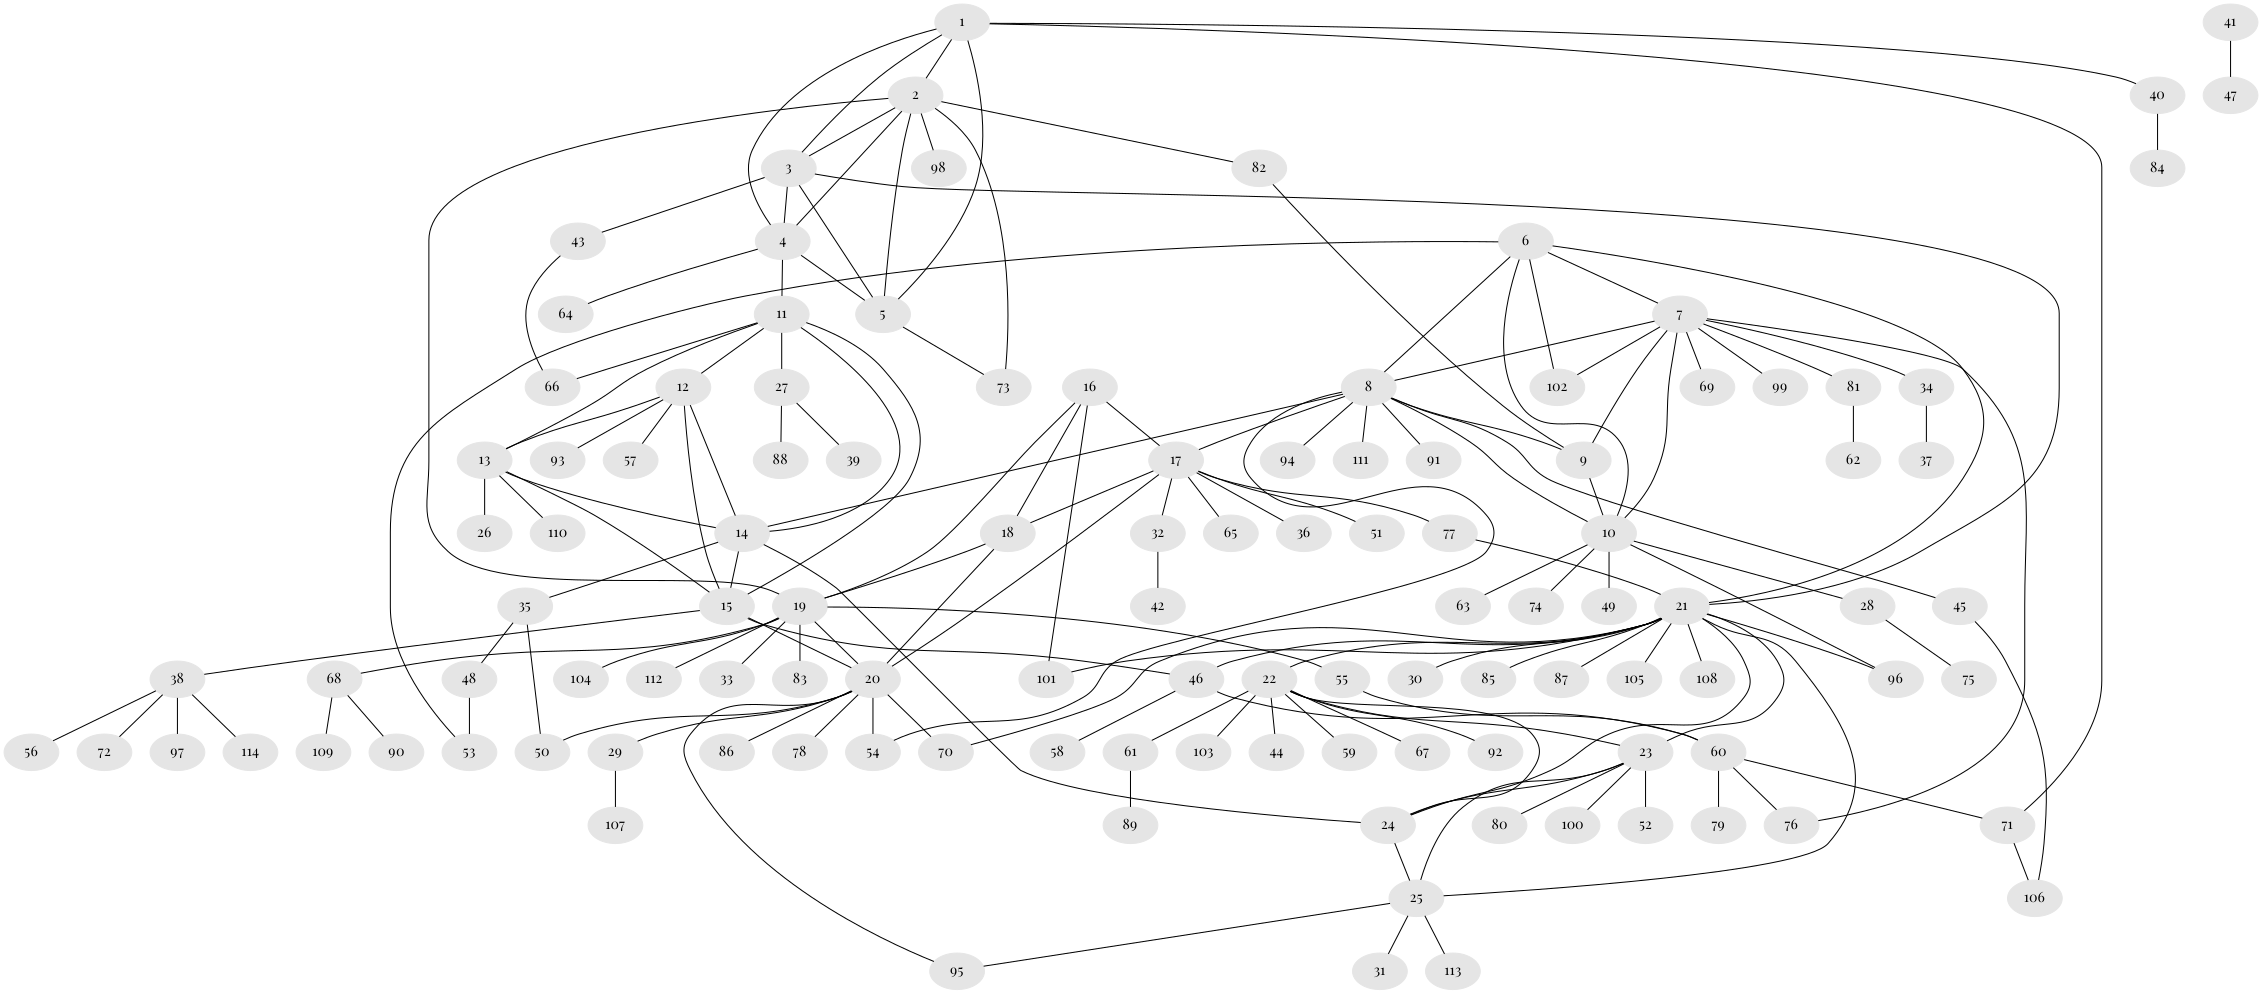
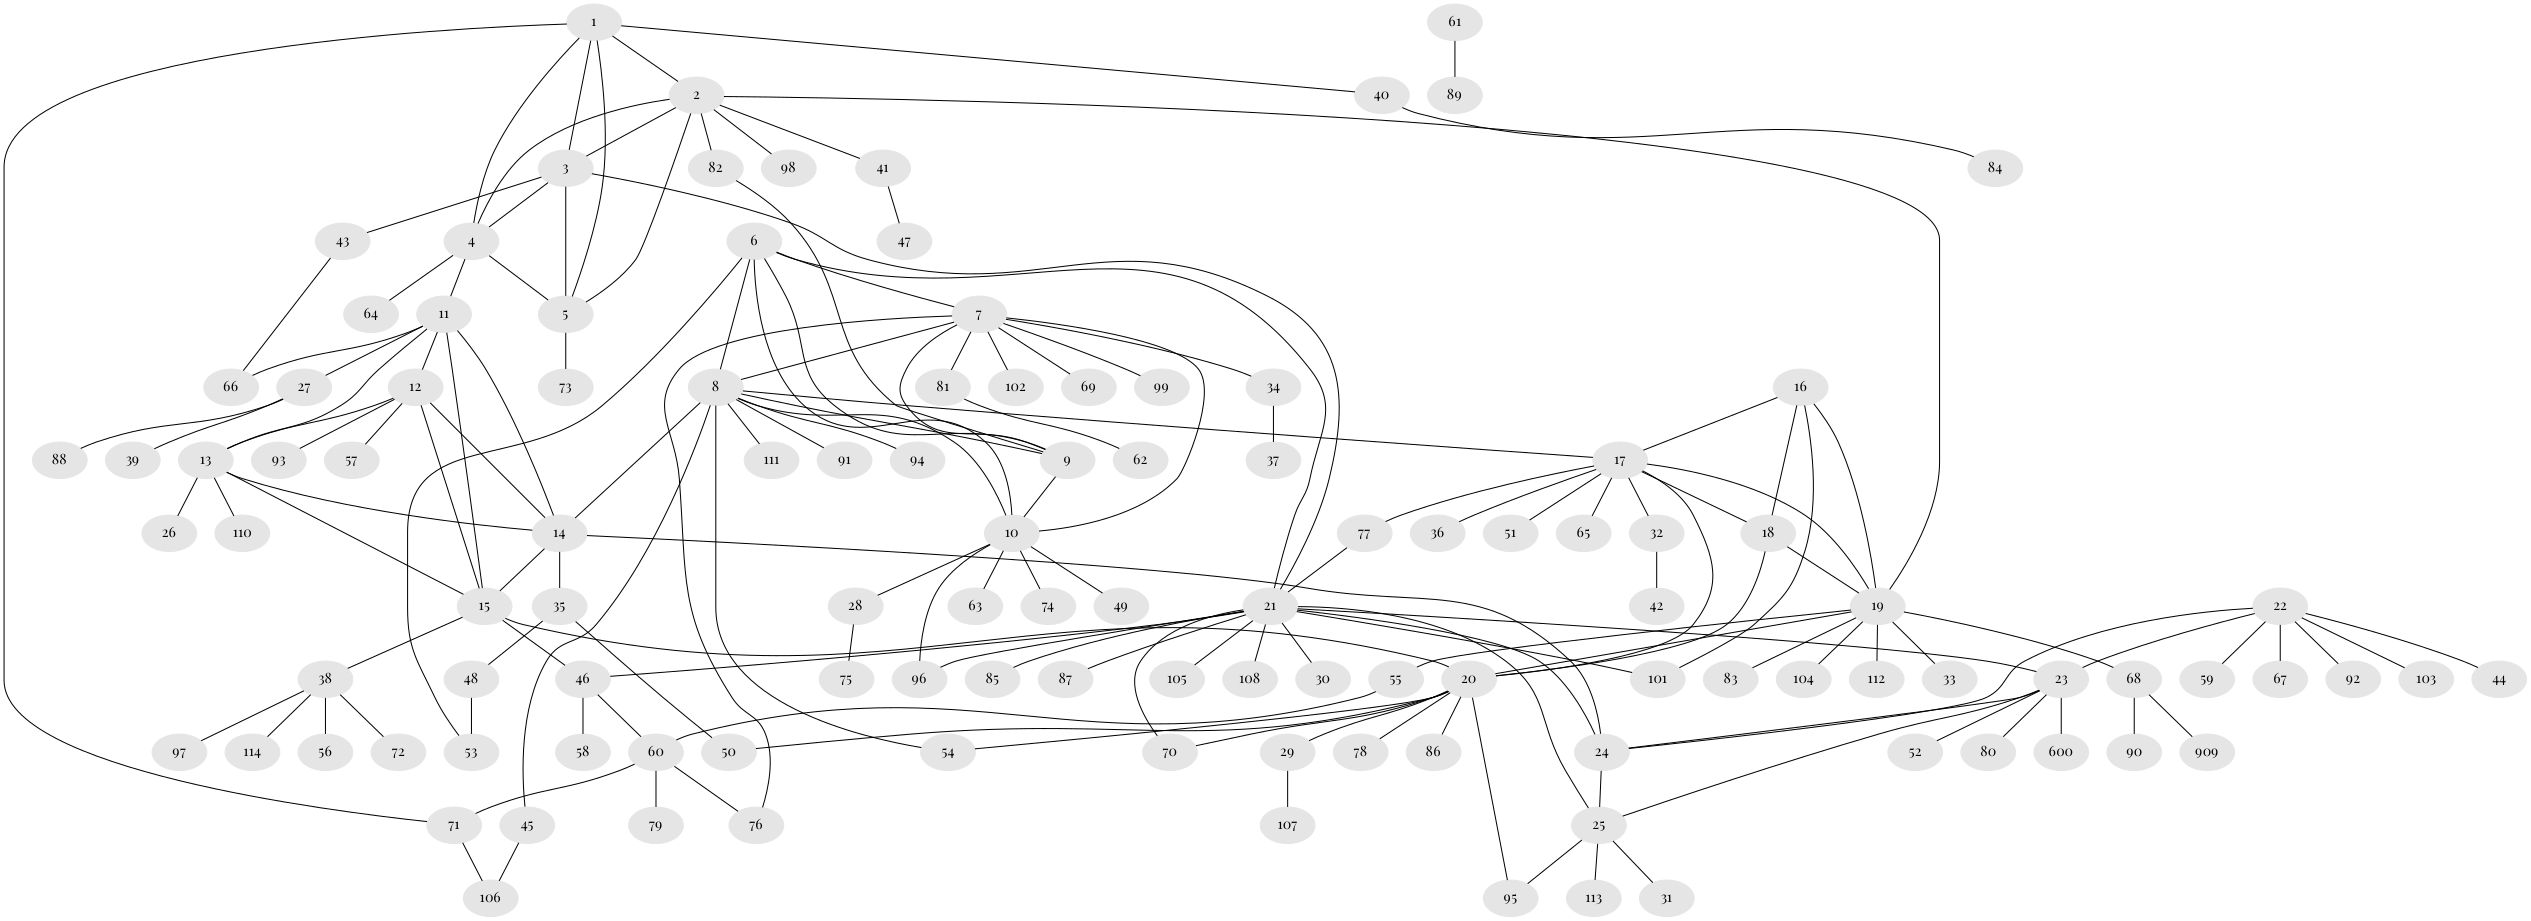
edge "2" -- "73": now "2" -- "41"
edge "6" -- "102": now "6" -- "9"
edge "17" -- "19": added
edge "21" -- "22": removed
edge "22" -- "61": removed
node "109": label "109" -> "909"
node "100": label "100" -> "600"
